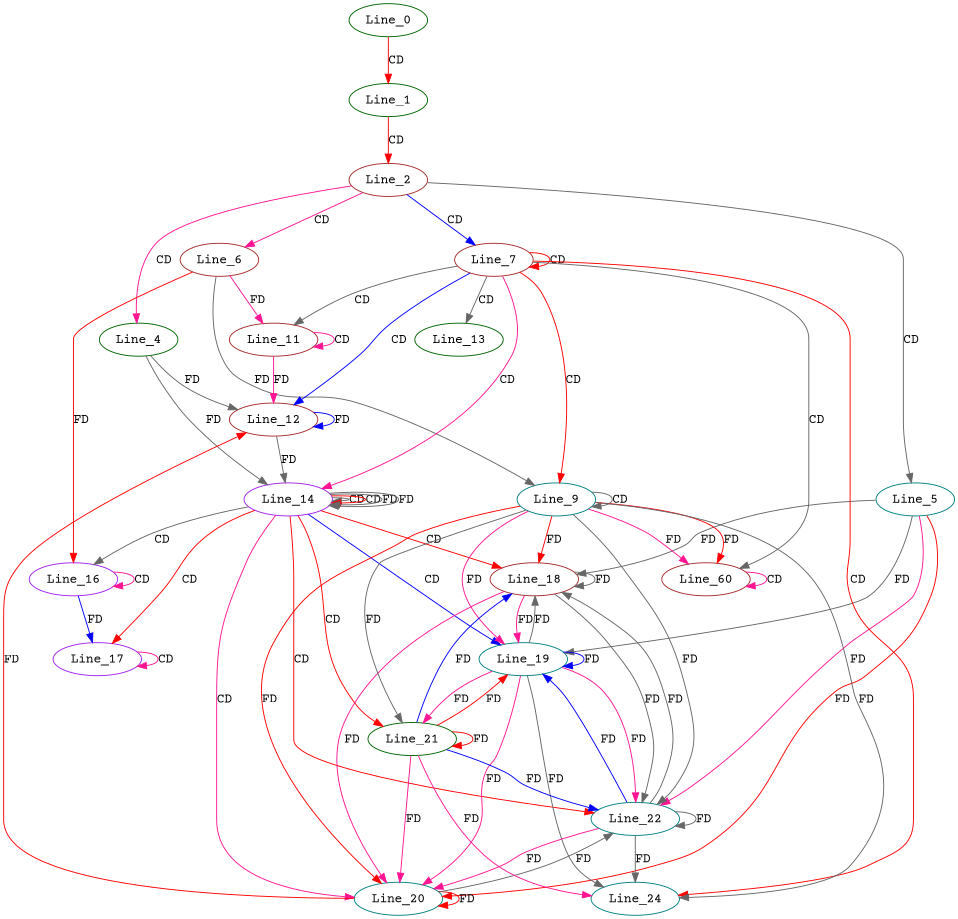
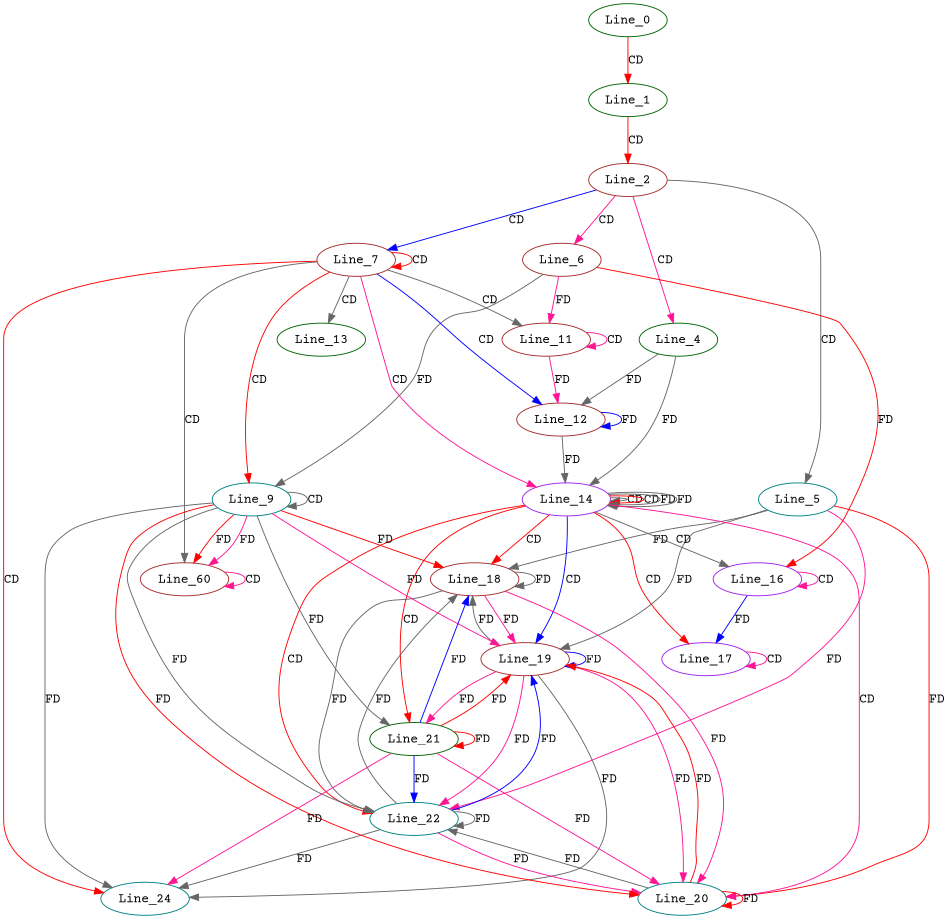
node "Line_19": color teal -> brown
edge "Line_20" -> "Line_12": now "Line_20" -> "Line_19"
